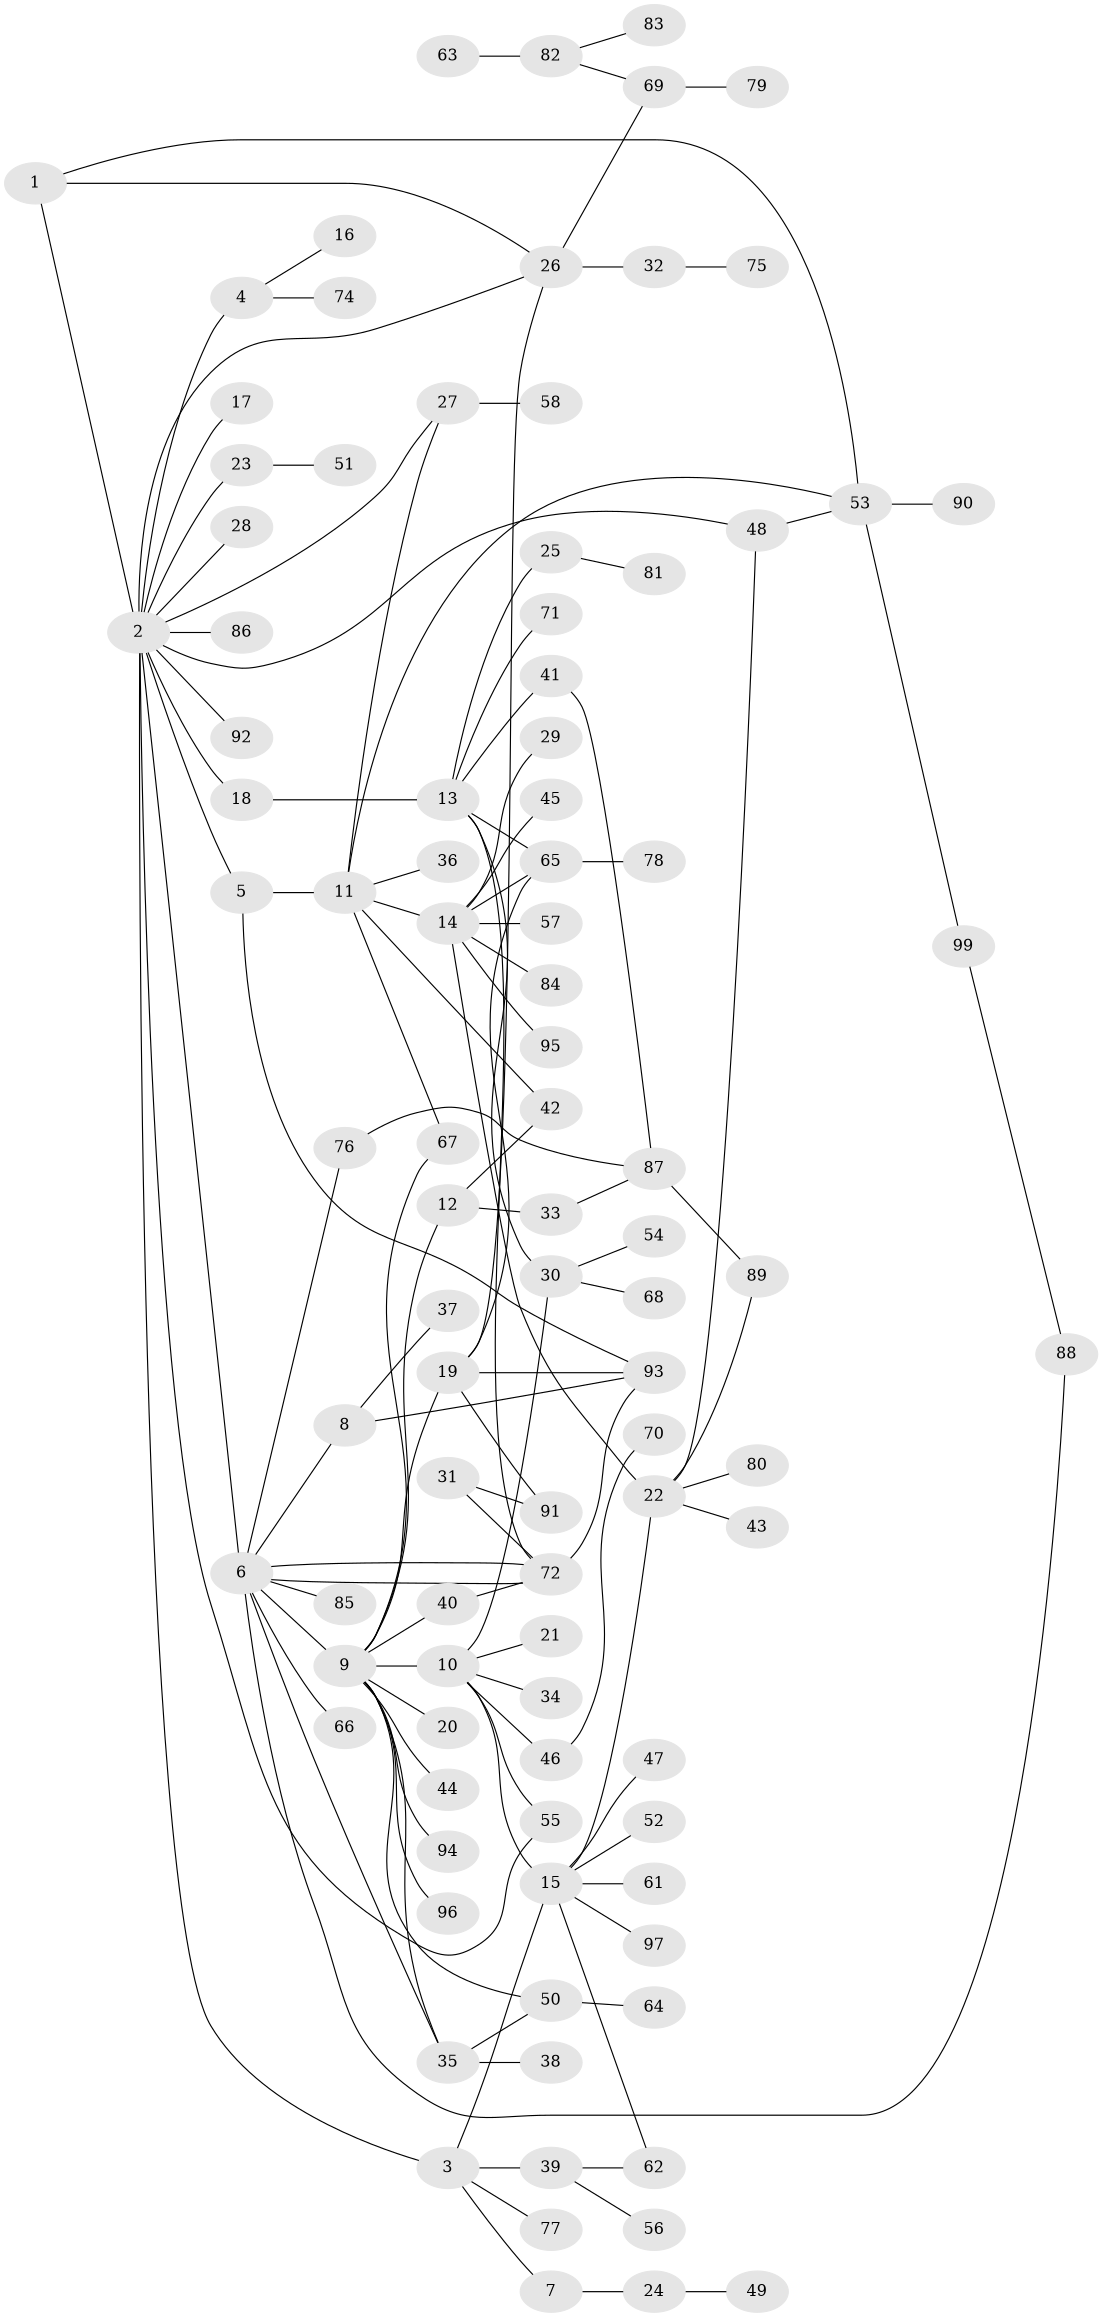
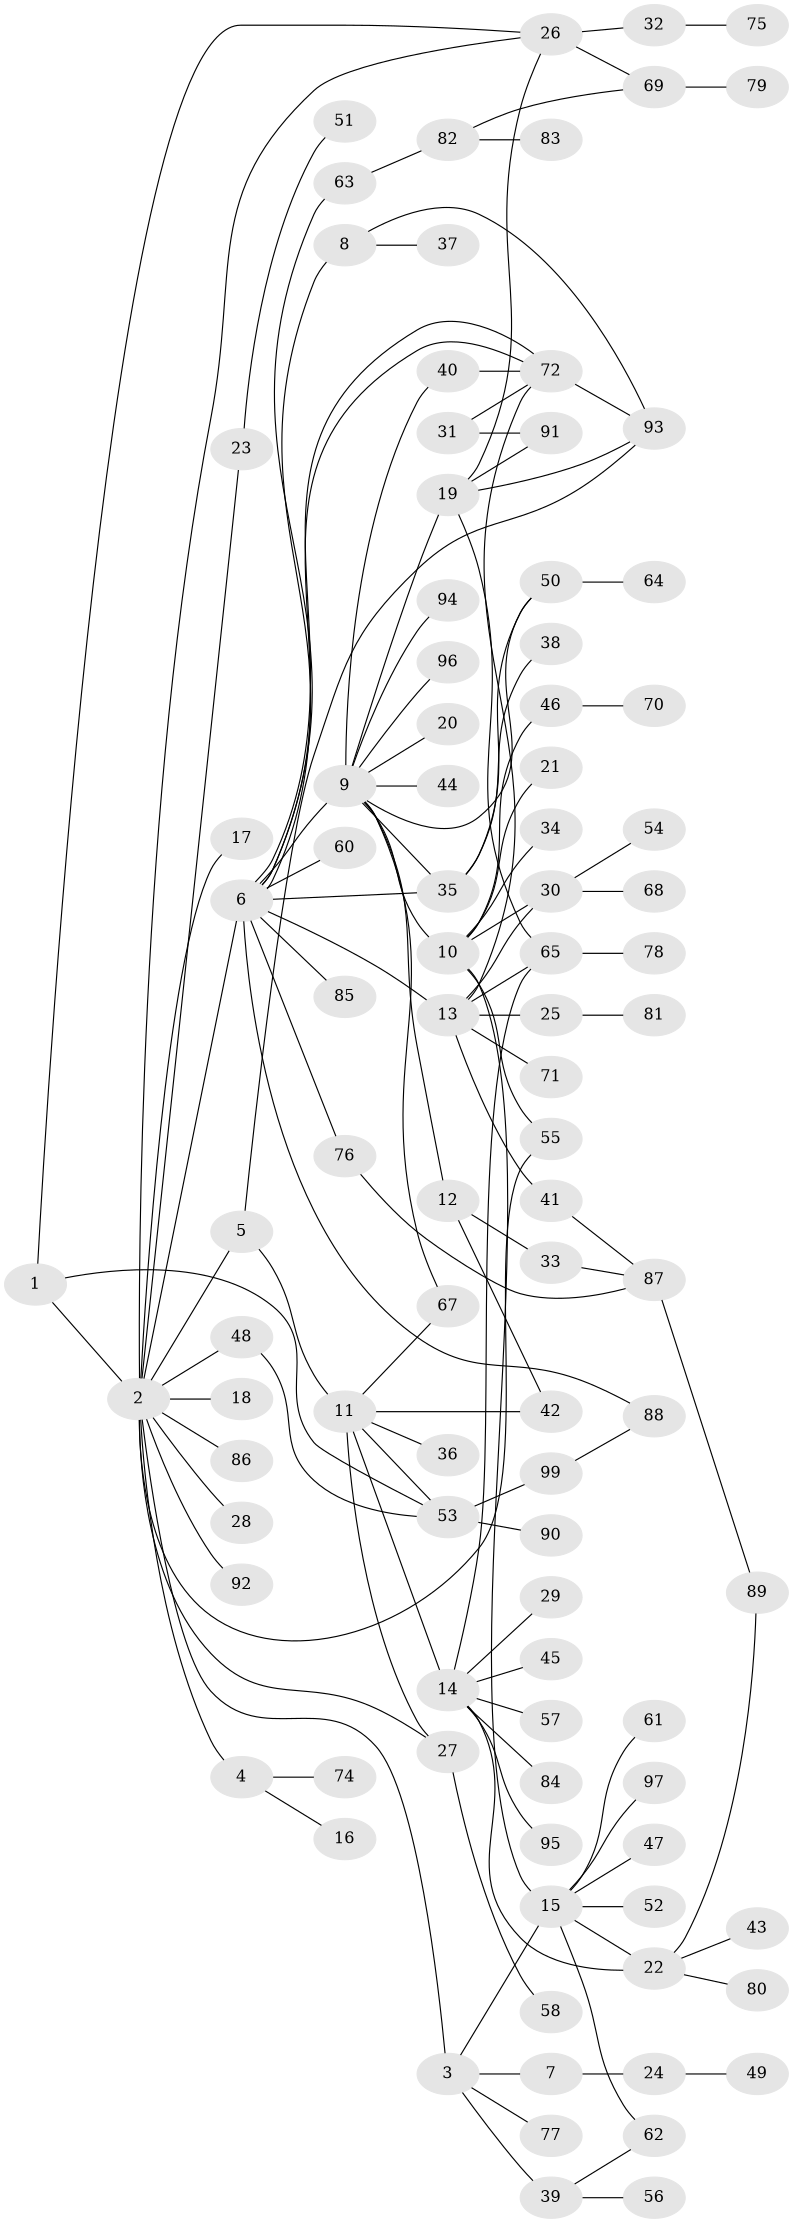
edge "63" -- "6": added
edge "18" -- "13": now "6" -- "13"
edge "48" -- "22": removed
node "66": label "66" -> "60"
